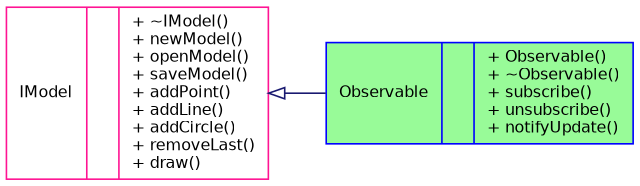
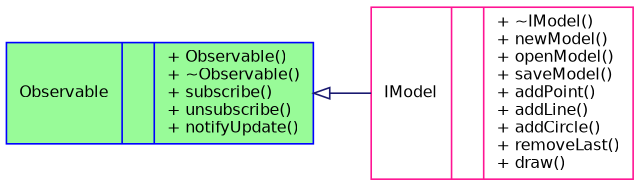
edge "Observable" -> "IModel": reversed
